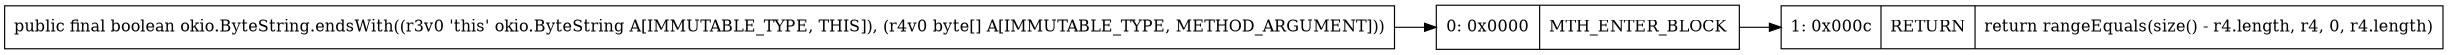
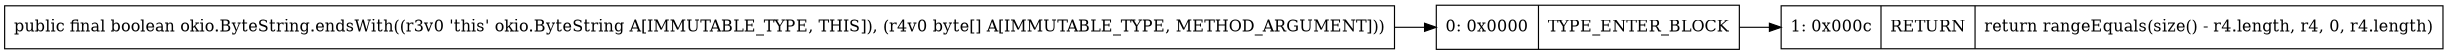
node "0: 0x0000": text "MTH_ENTER_BLOCK" -> "TYPE_ENTER_BLOCK"
